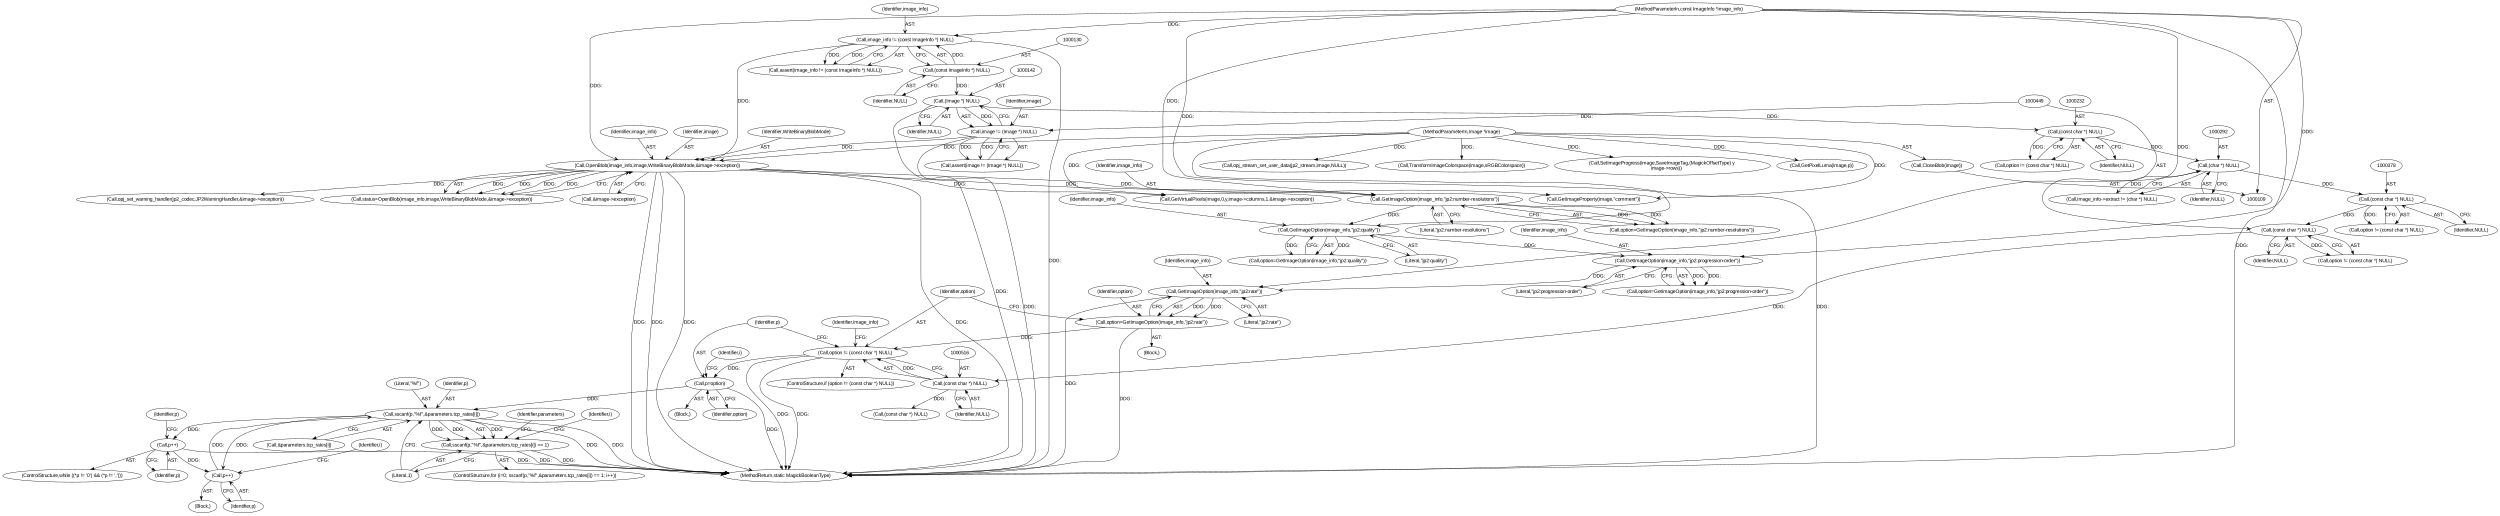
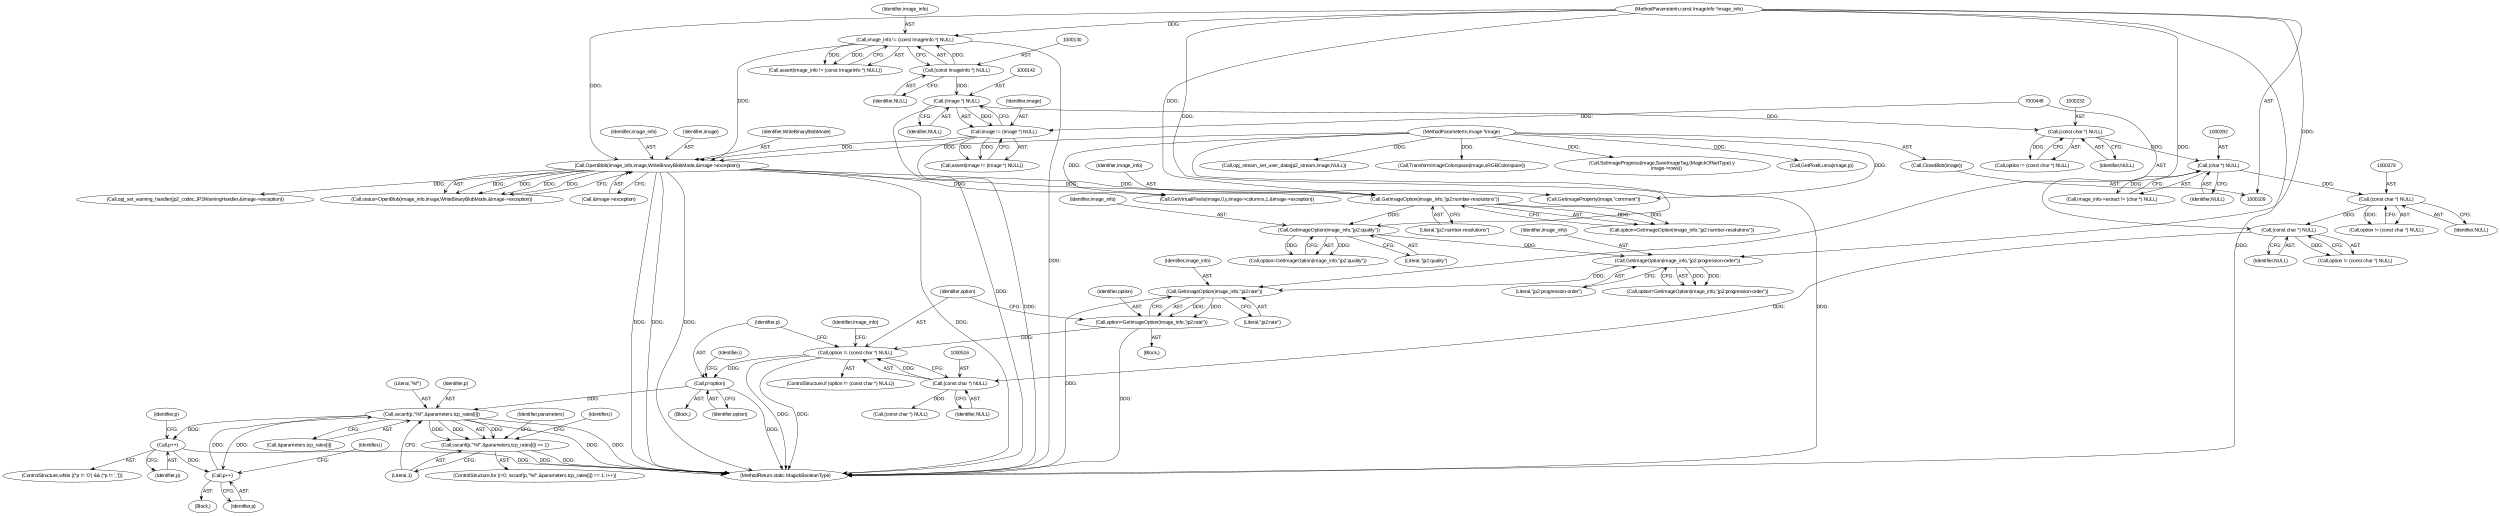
node "1000449": label "1000449" -> "7000449"
